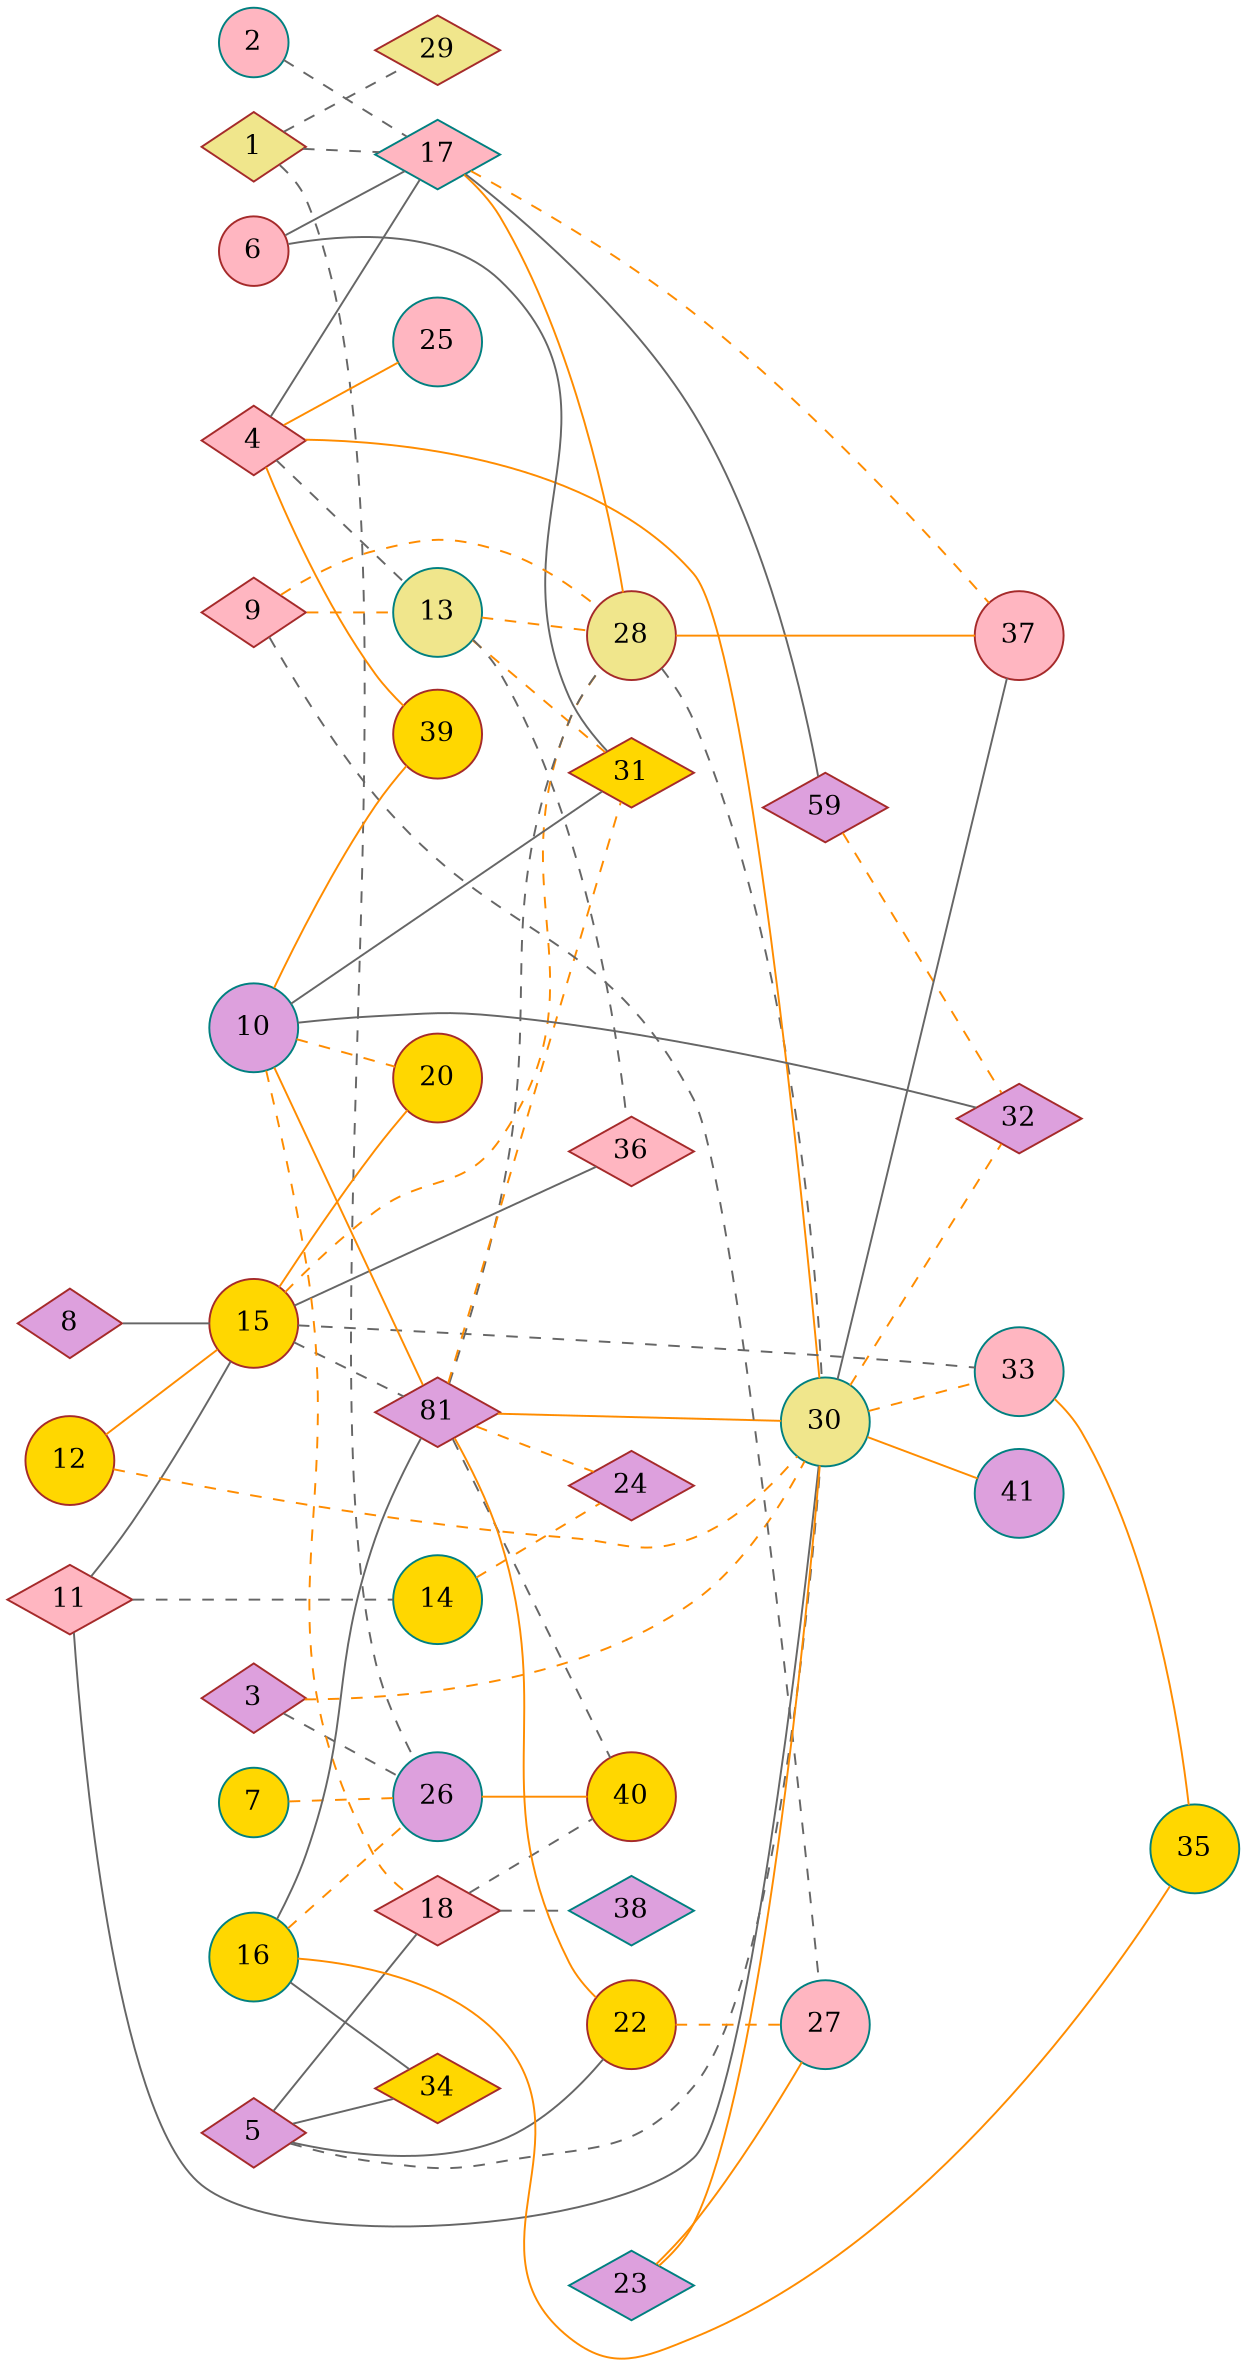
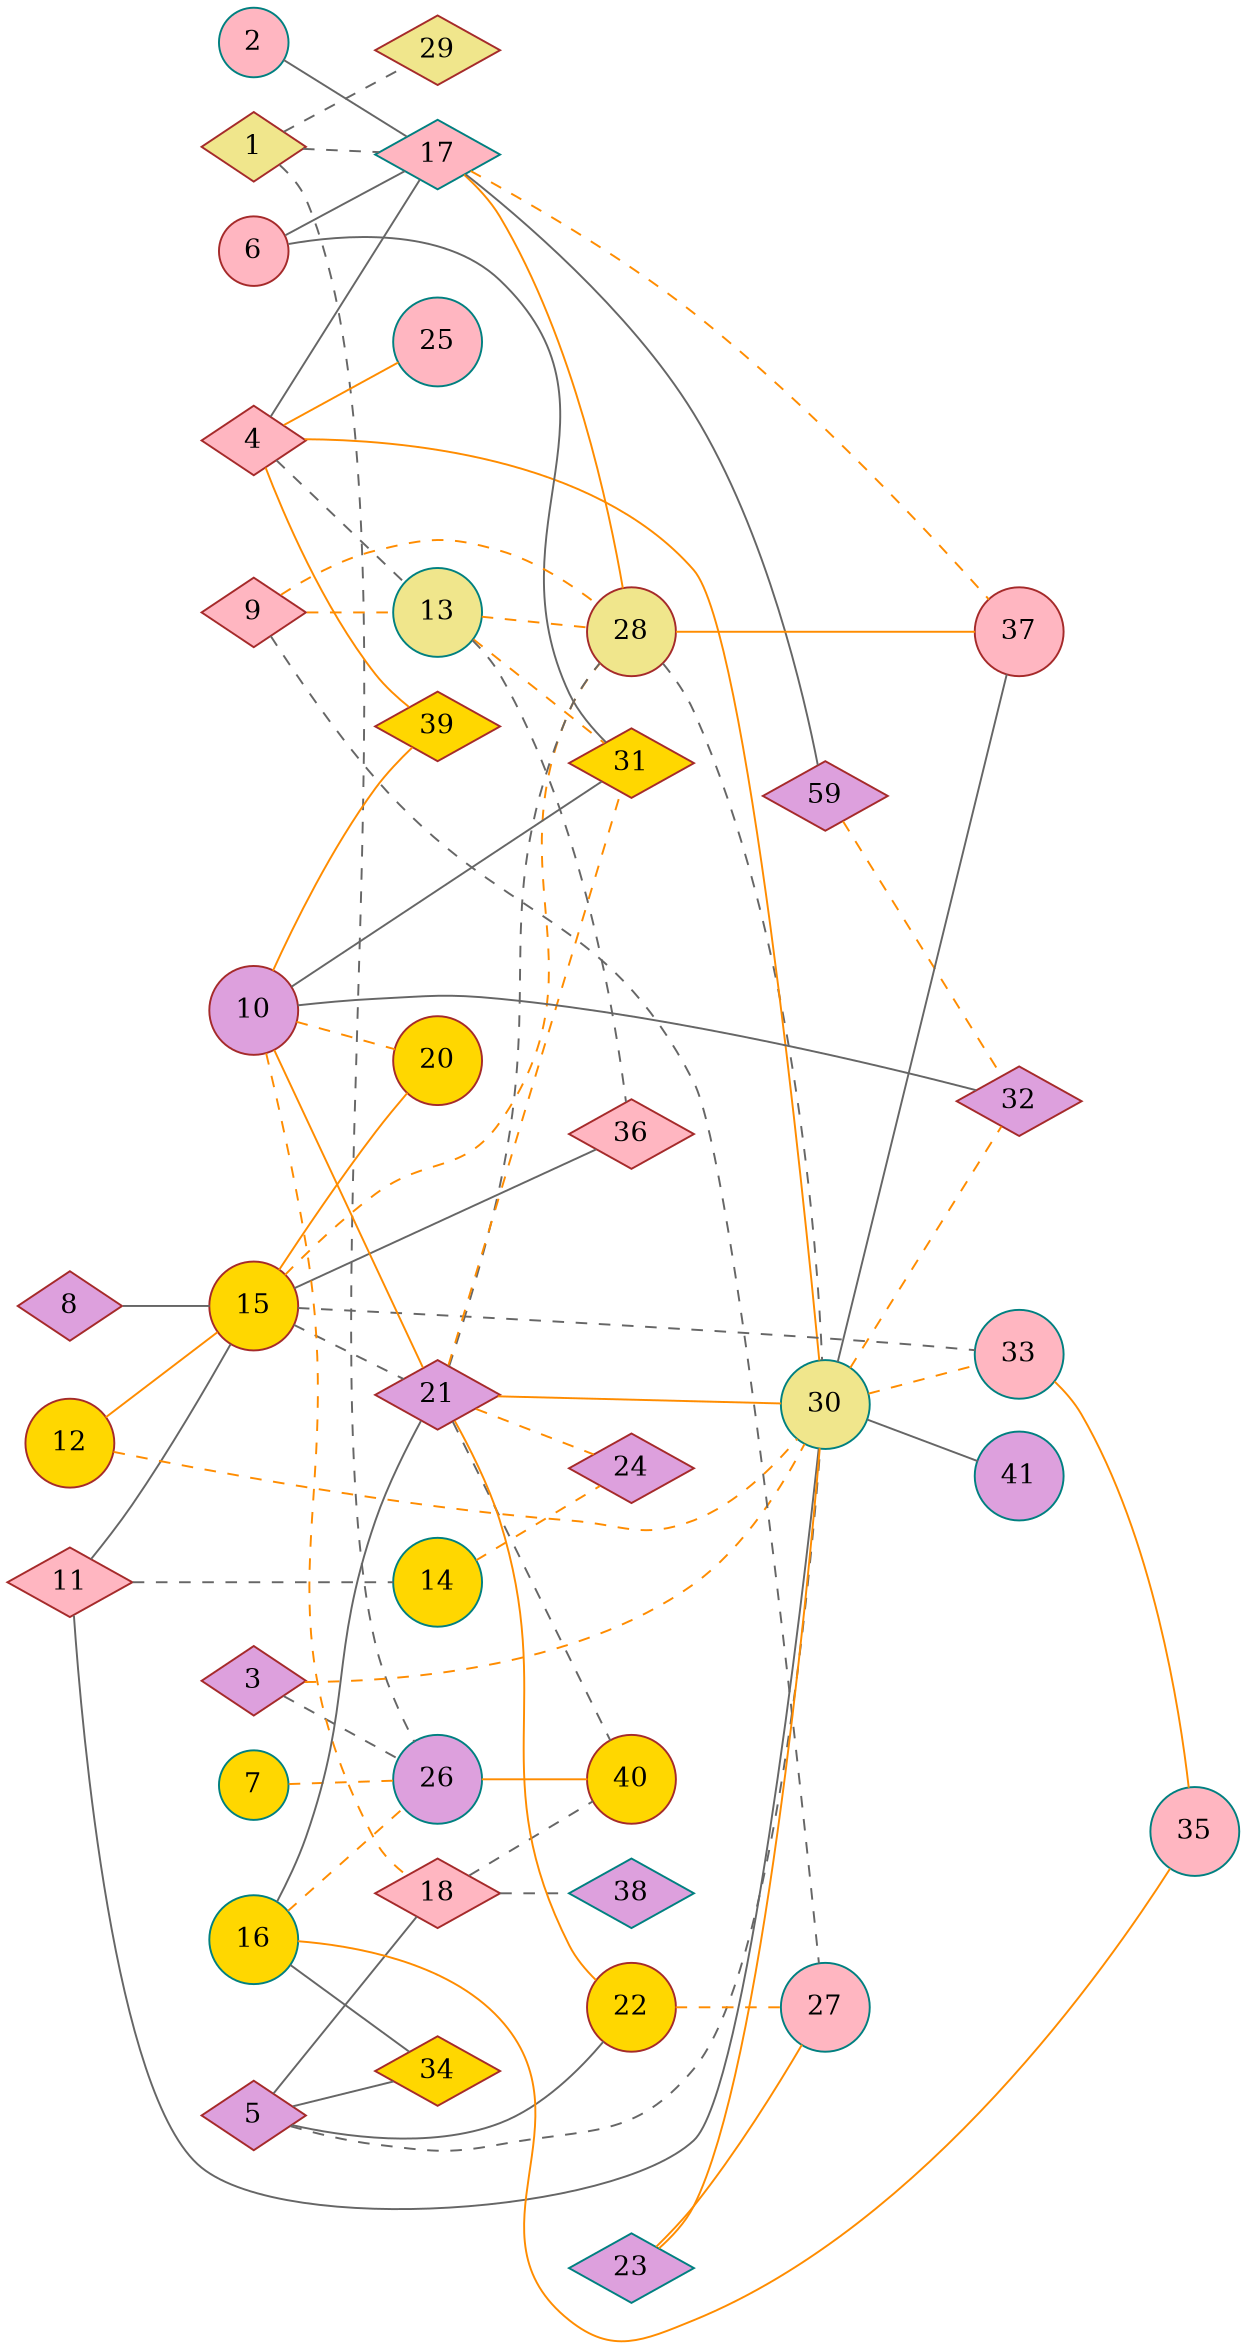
edge "2" -- "17": style dashed -> solid
node "39": shape circle -> diamond
node "10": color teal -> brown
node "81": label "81" -> "21"
edge "30" -- "41": color darkorange -> gray40
node "35": fillcolor gold -> lightpink
